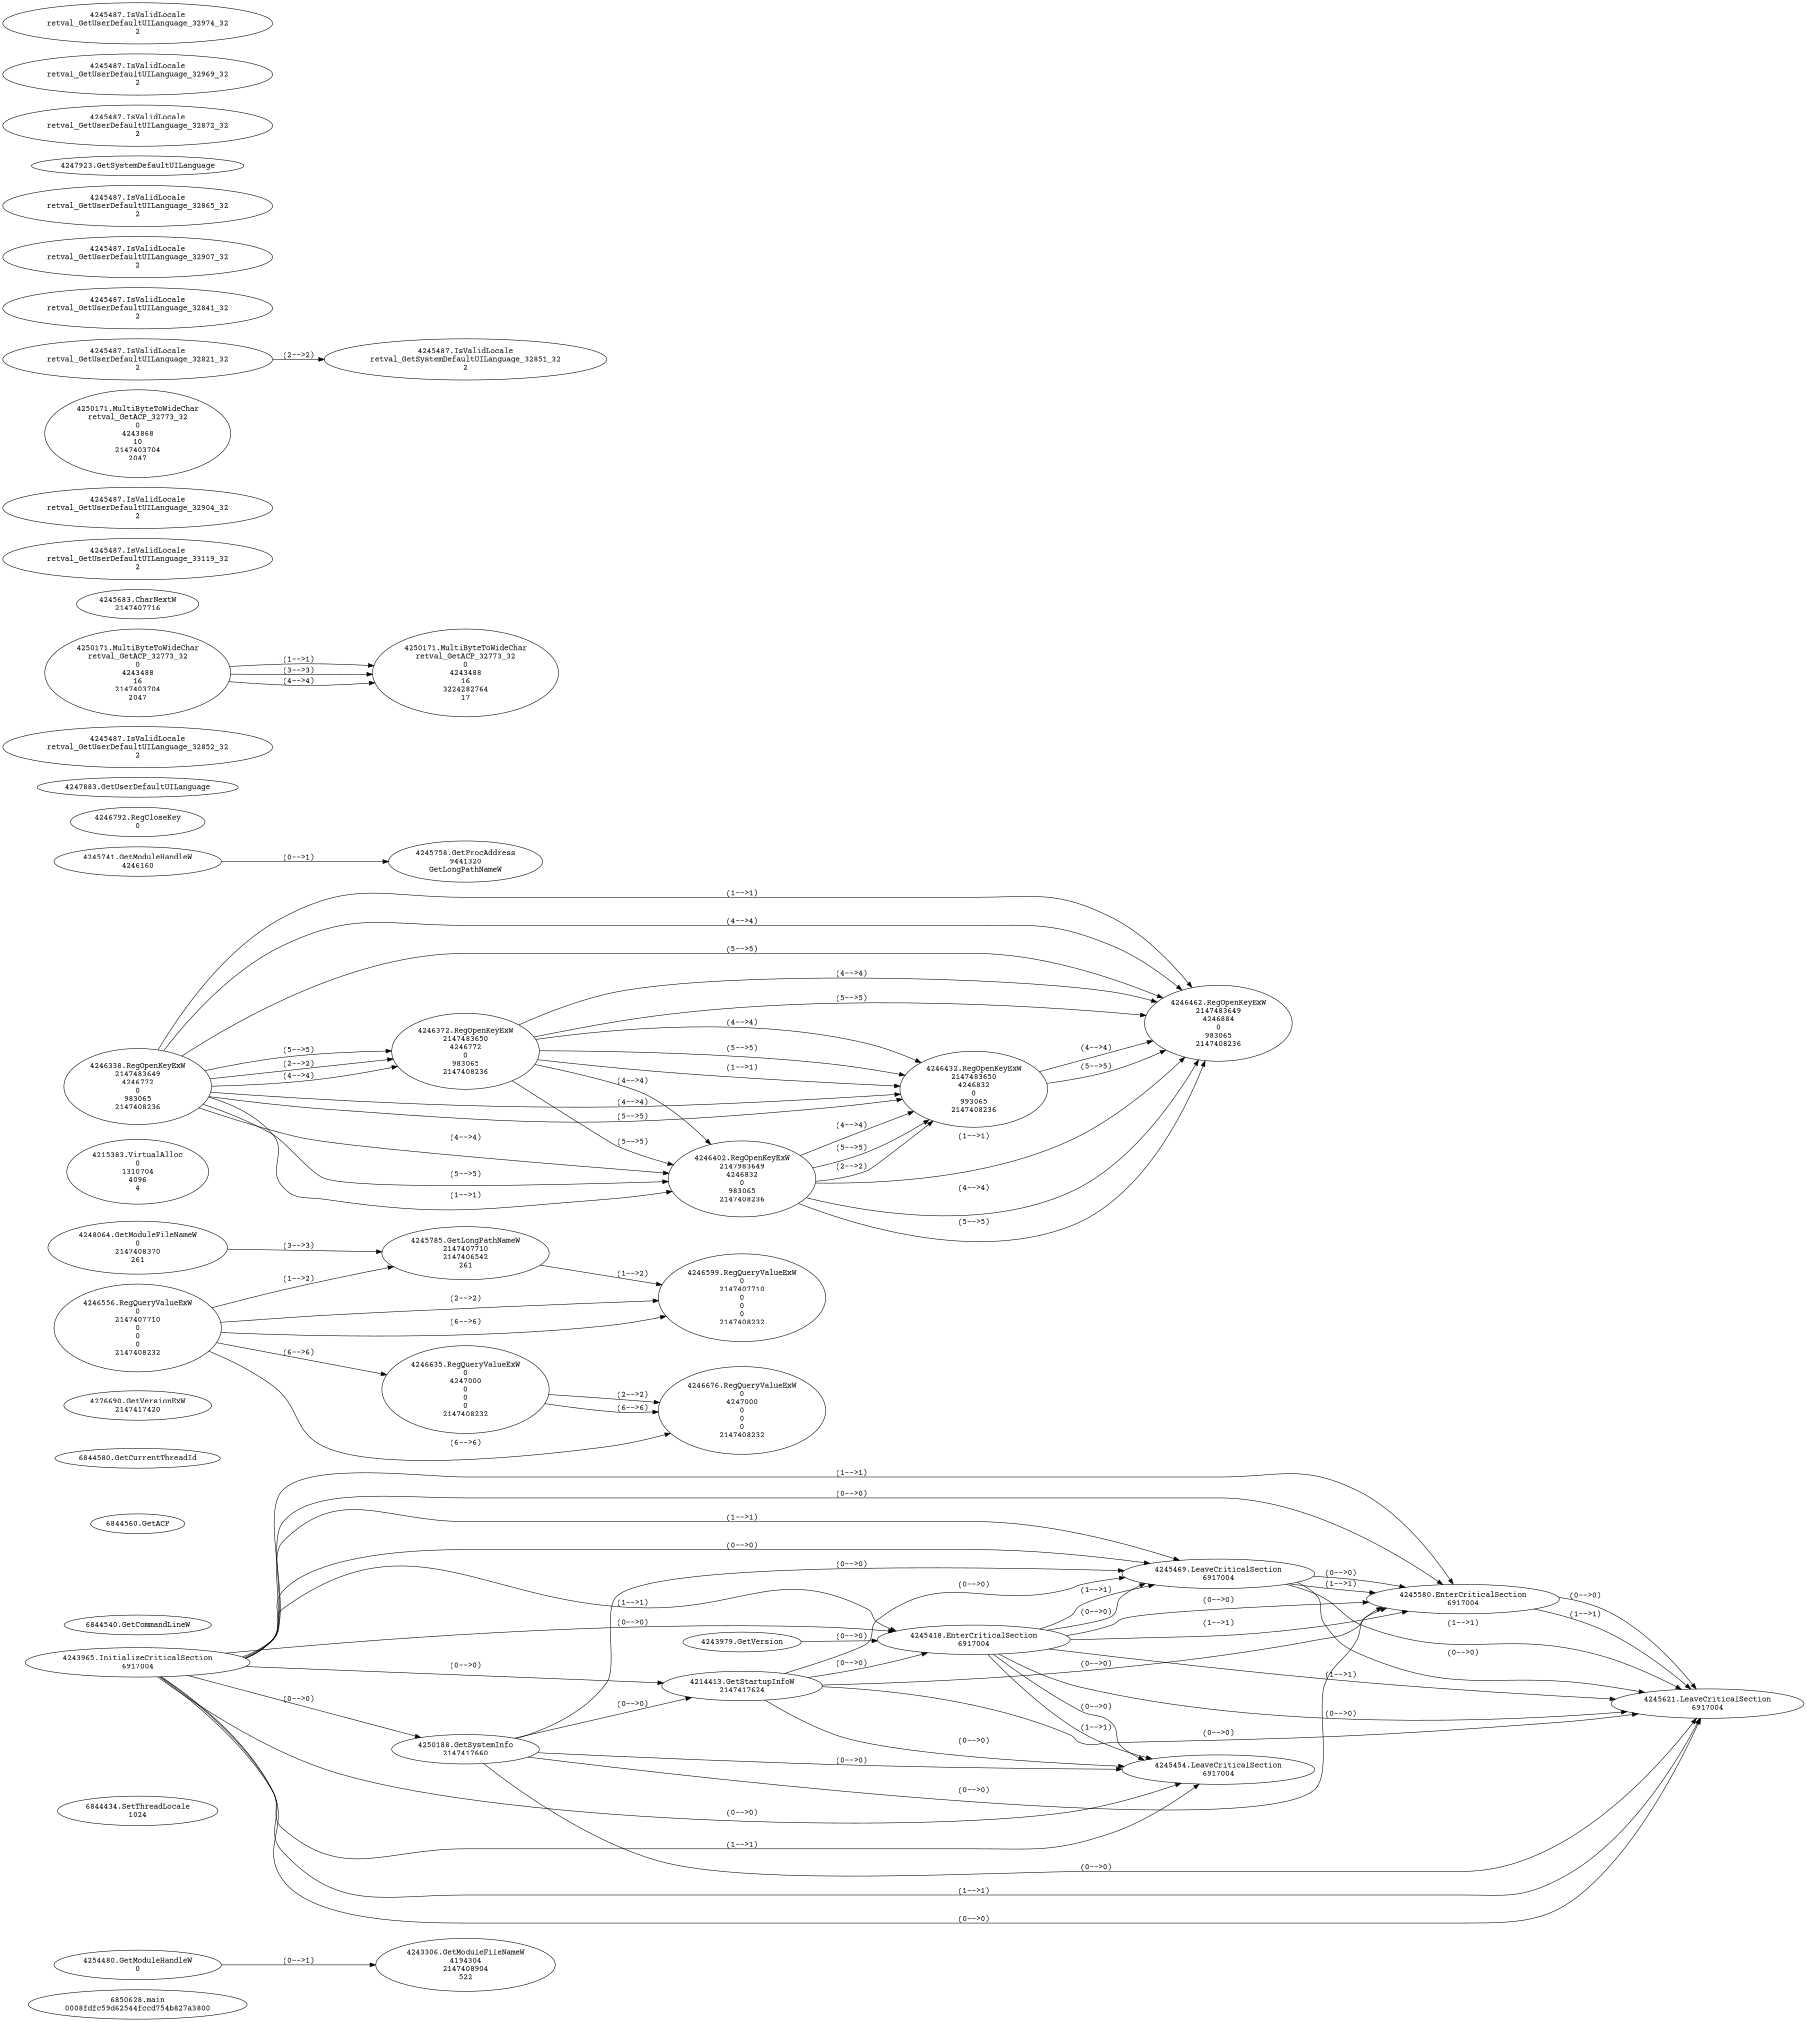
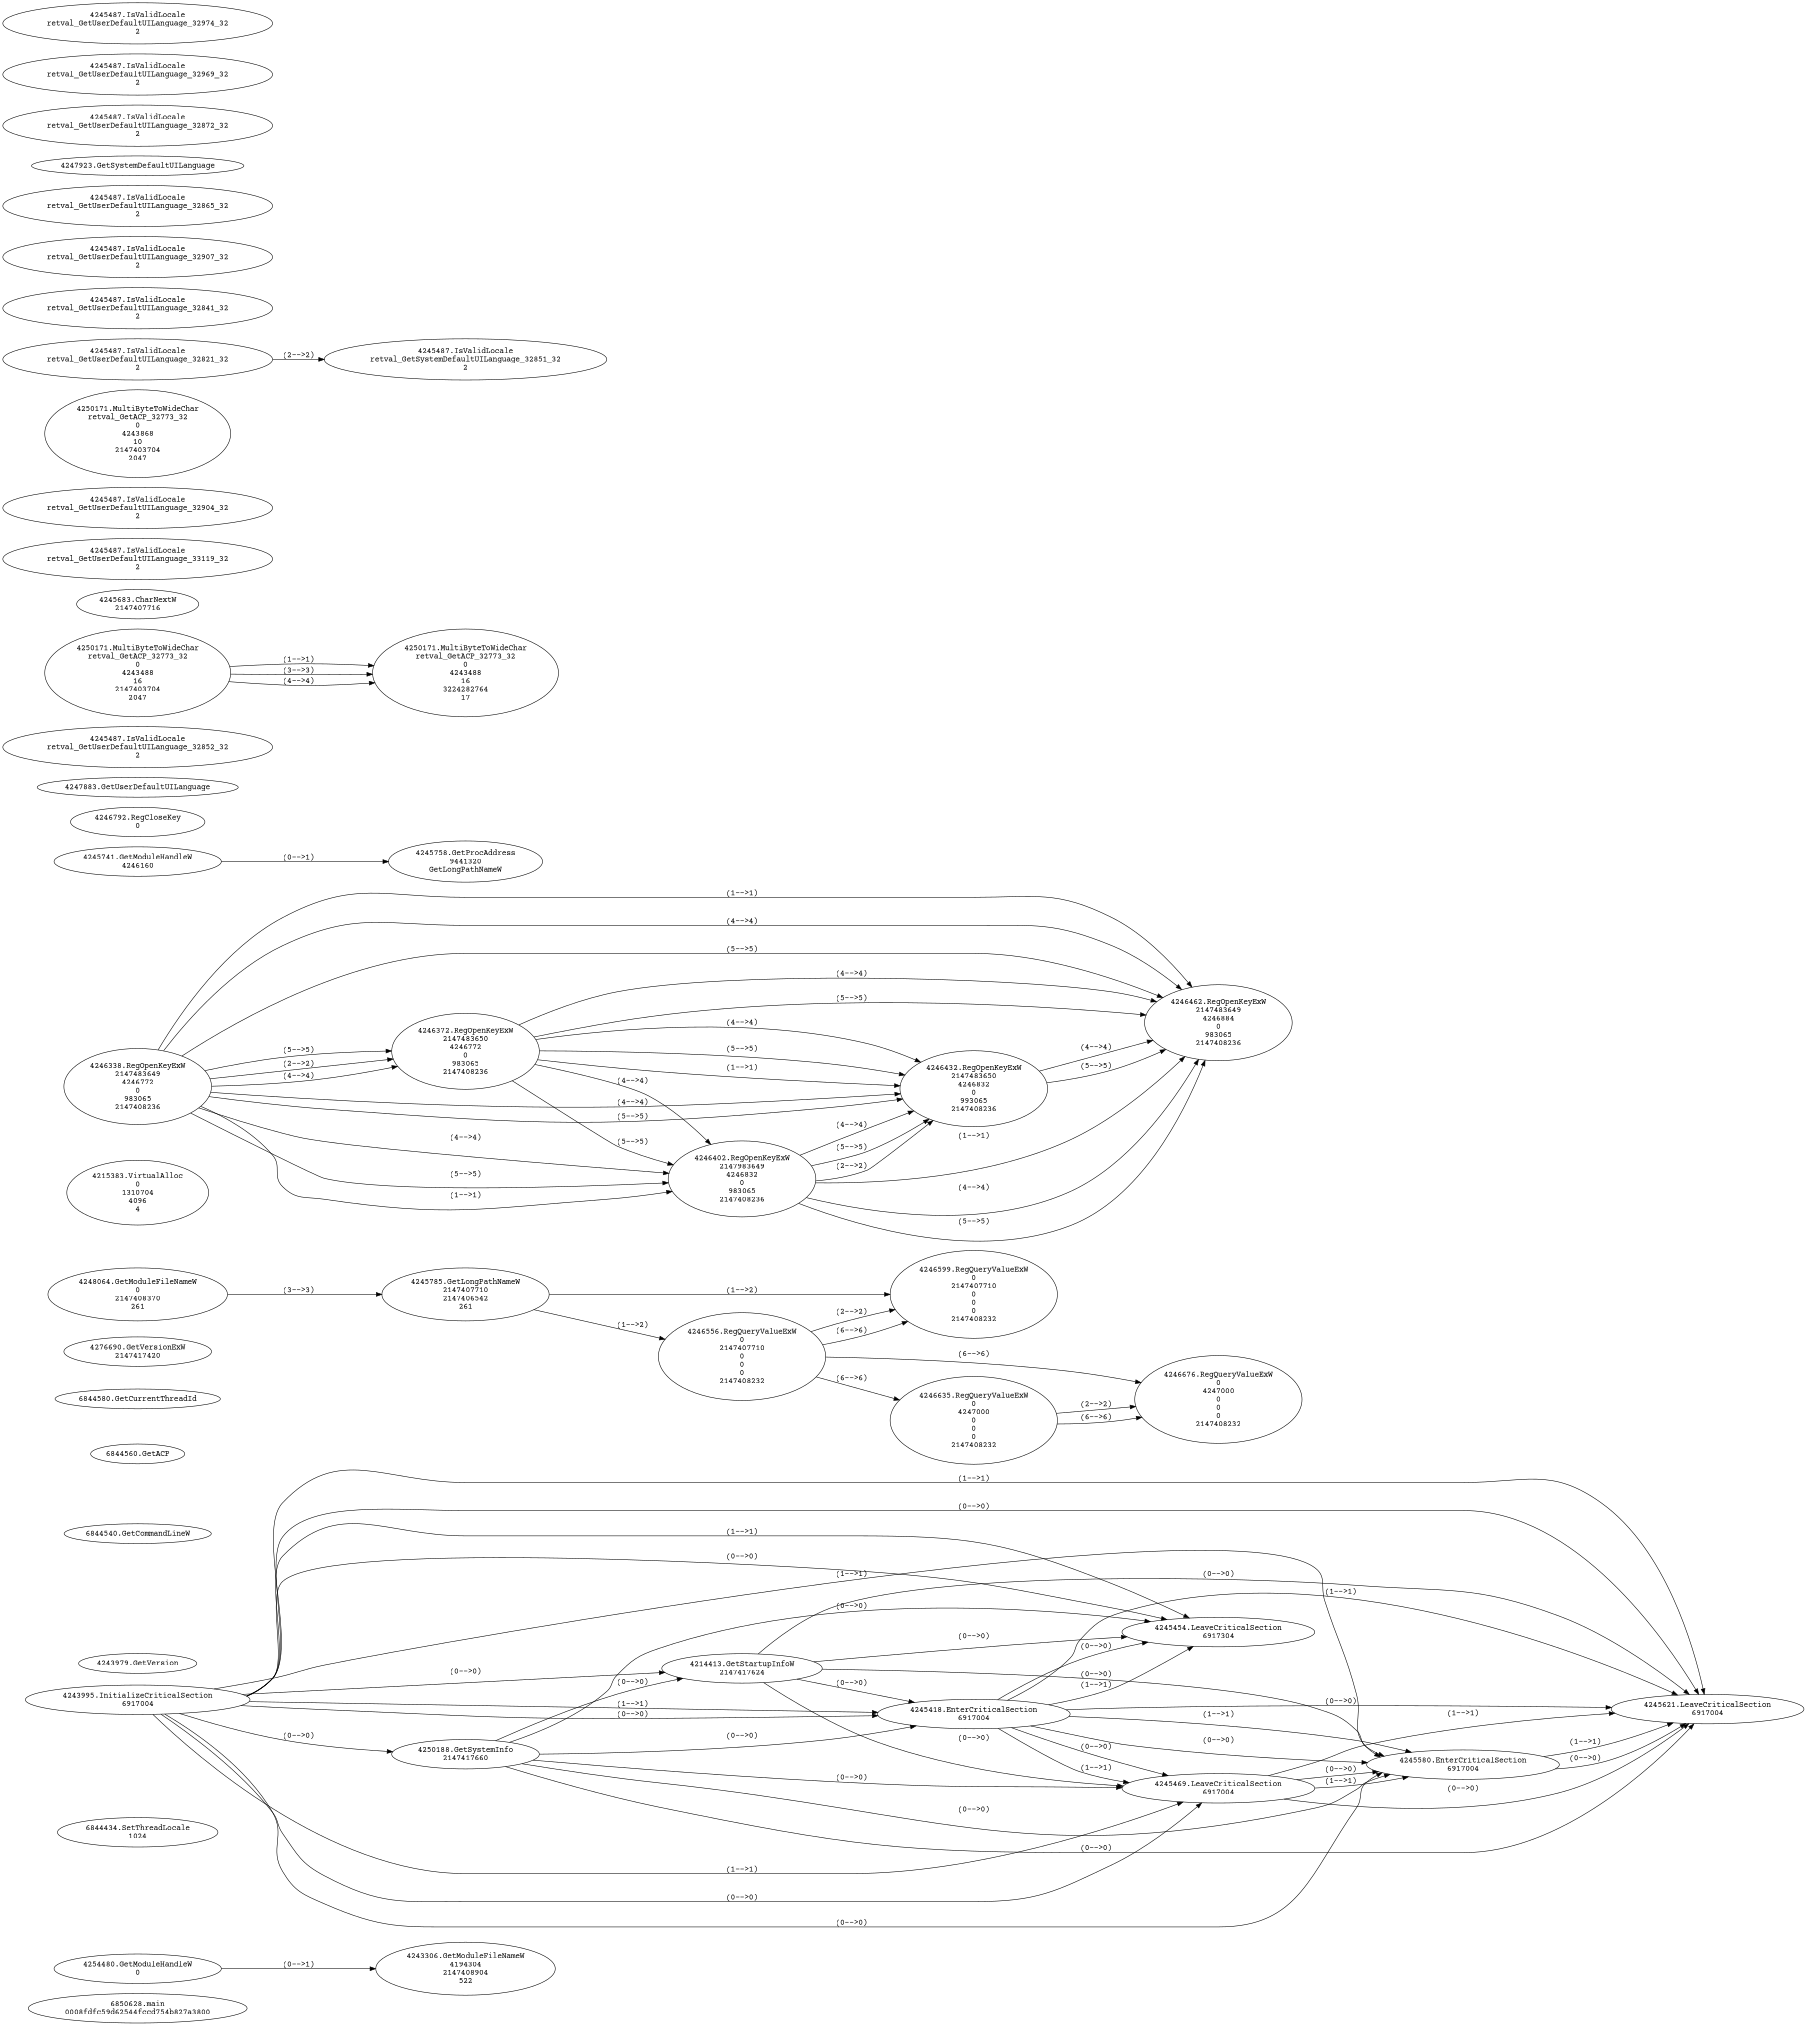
edge "4246556.RegQueryValueExW 0 2147407710 0 0 0 2147408232" -> "4245785.GetLongPathNameW 2147407710 2147406542 261": reversed
edge "4243979.GetVersion" -> "4245418.EnterCriticalSection 6917004": now "4250188.GetSystemInfo 2147417660" -> "4245418.EnterCriticalSection 6917004"
node "4243965.InitializeCriticalSection 6917004": label "4243965.InitializeCriticalSection 6917004" -> "4243995.InitializeCriticalSection 6917004"
node "4245454.LeaveCriticalSection 6917004": label "4245454.LeaveCriticalSection 6917004" -> "4245454.LeaveCriticalSection 6917304"
